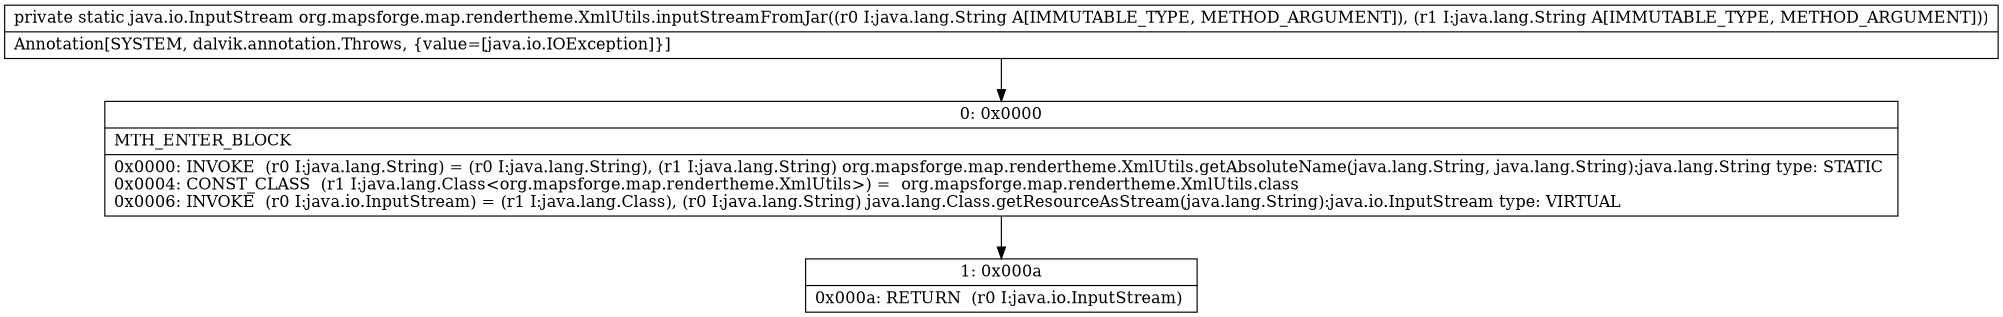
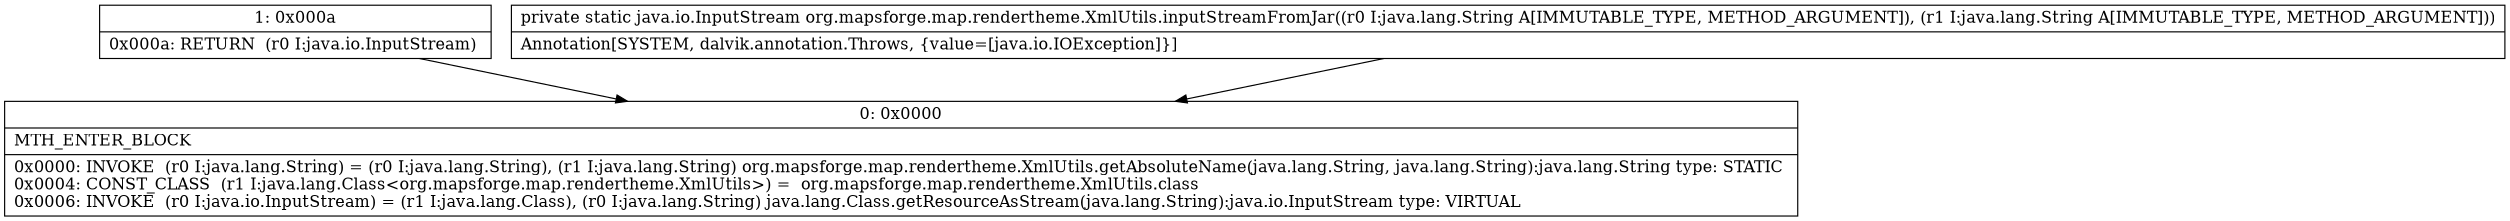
edge "0: 0x0000" -> "1: 0x000a": reversed
